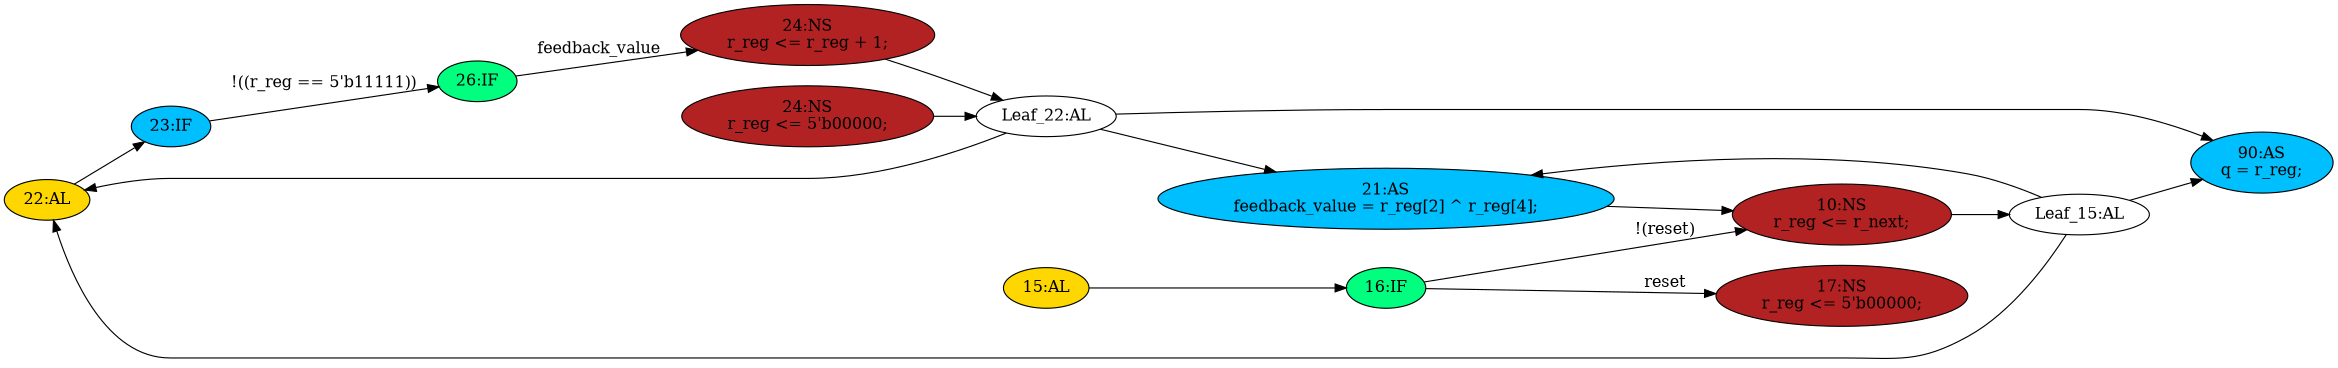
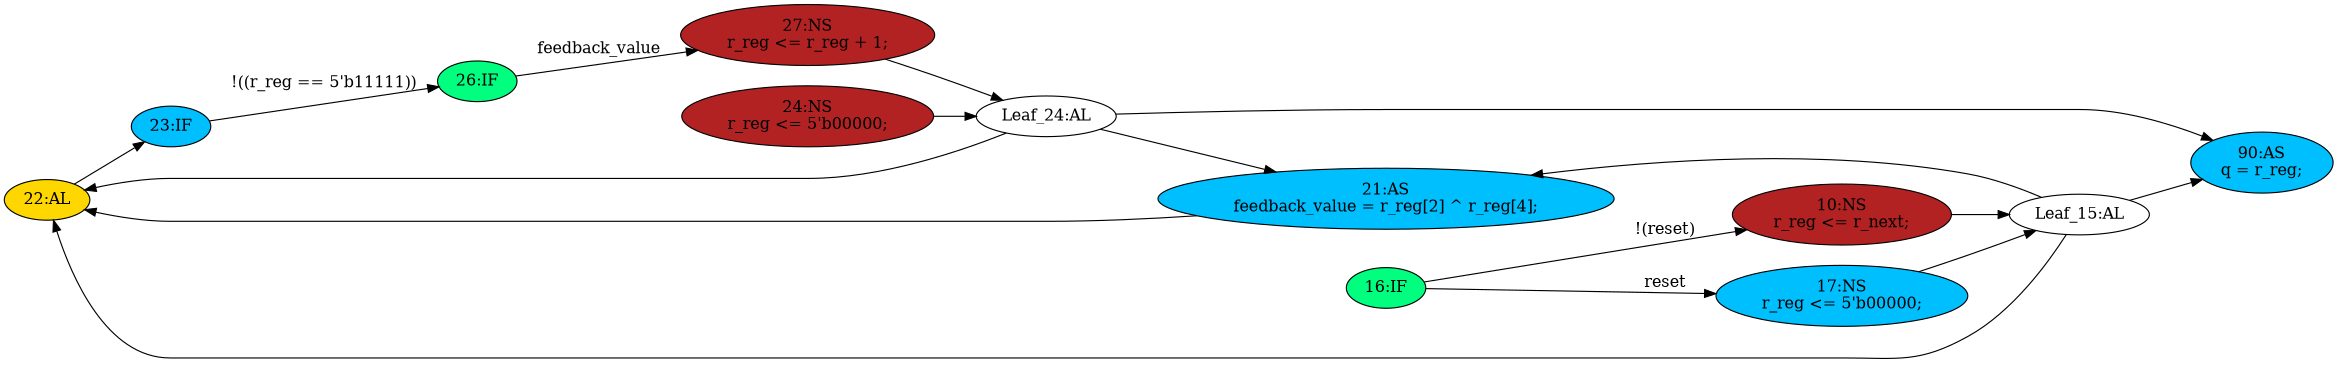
node "24:NS r_reg <= r_reg + 1;": label "24:NS r_reg <= r_reg + 1;" -> "27:NS r_reg <= r_reg + 1;"
node "Leaf_22:AL": label "Leaf_22:AL" -> "Leaf_24:AL"
edge "21:AS feedback_value = r_reg[2] ^ r_reg[4];" -> "10:NS r_reg <= r_next;": now "21:AS feedback_value = r_reg[2] ^ r_reg[4];" -> "22:AL"
edge "17:NS r_reg <= 5'b00000;" -> "Leaf_15:AL": added
node "15:AL": removed
node "17:NS r_reg <= 5'b00000;": fillcolor firebrick -> deepskyblue
